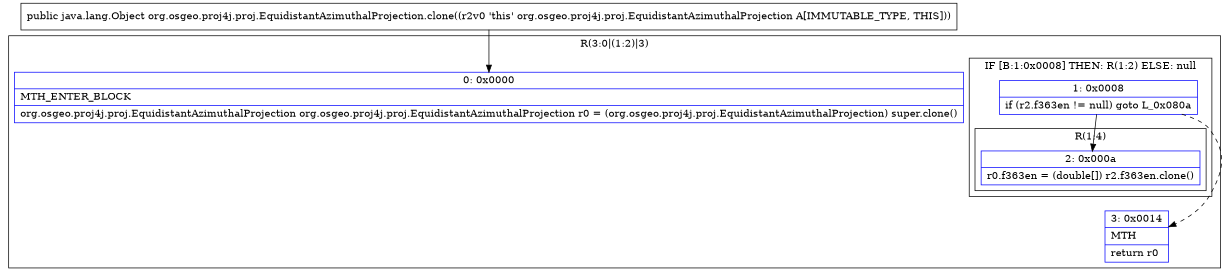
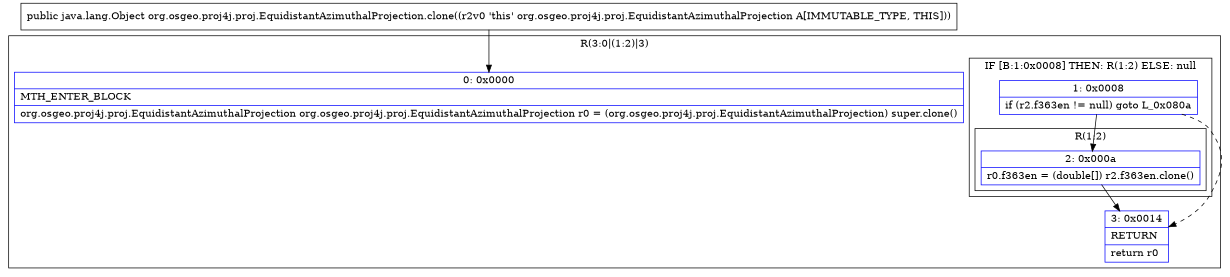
cluster "R(1:4)": label "R(1:4)" -> "R(1:2)"
edge "2: 0x000a" -> "3: 0x0014": added
node "3: 0x0014": text "MTH" -> "RETURN"
